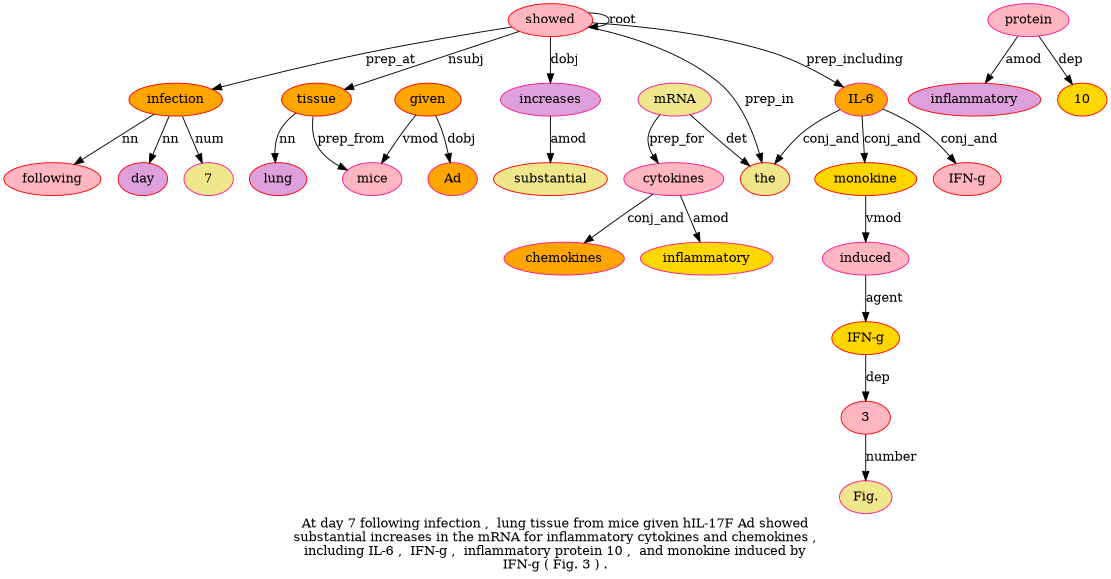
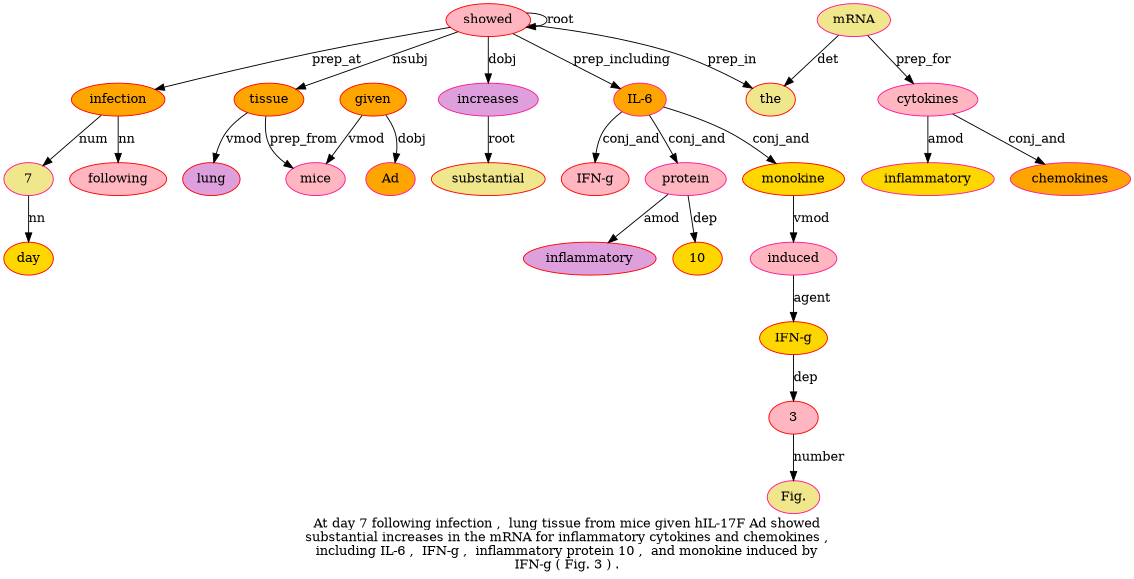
edge "IL-6" -> "the": now "IL-6" -> "protein"
edge "infection" -> "day": now "7" -> "day"
edge "tissue" -> "lung": label "nn" -> "vmod"
edge "increases" -> "substantial": label "amod" -> "root"
node "day": fillcolor plum -> gold
